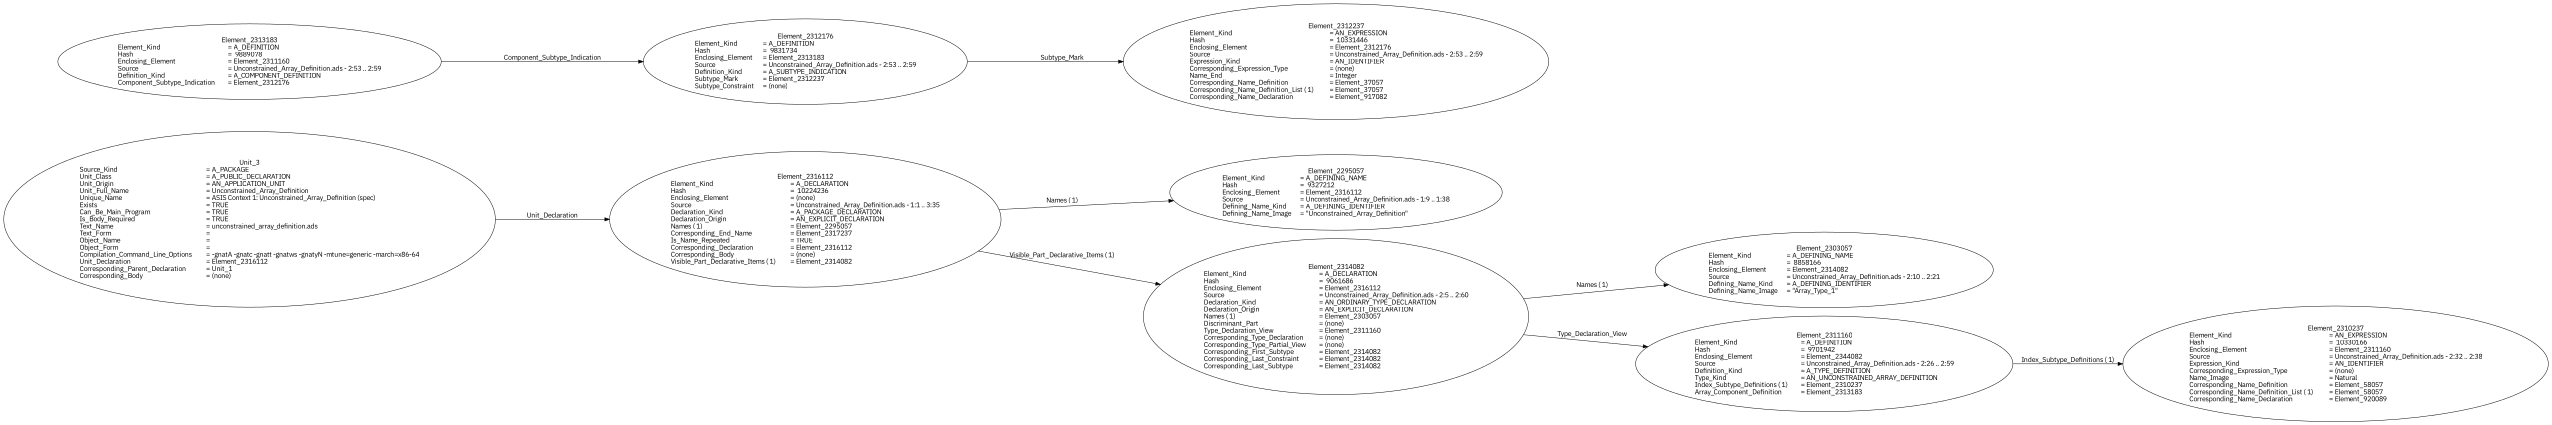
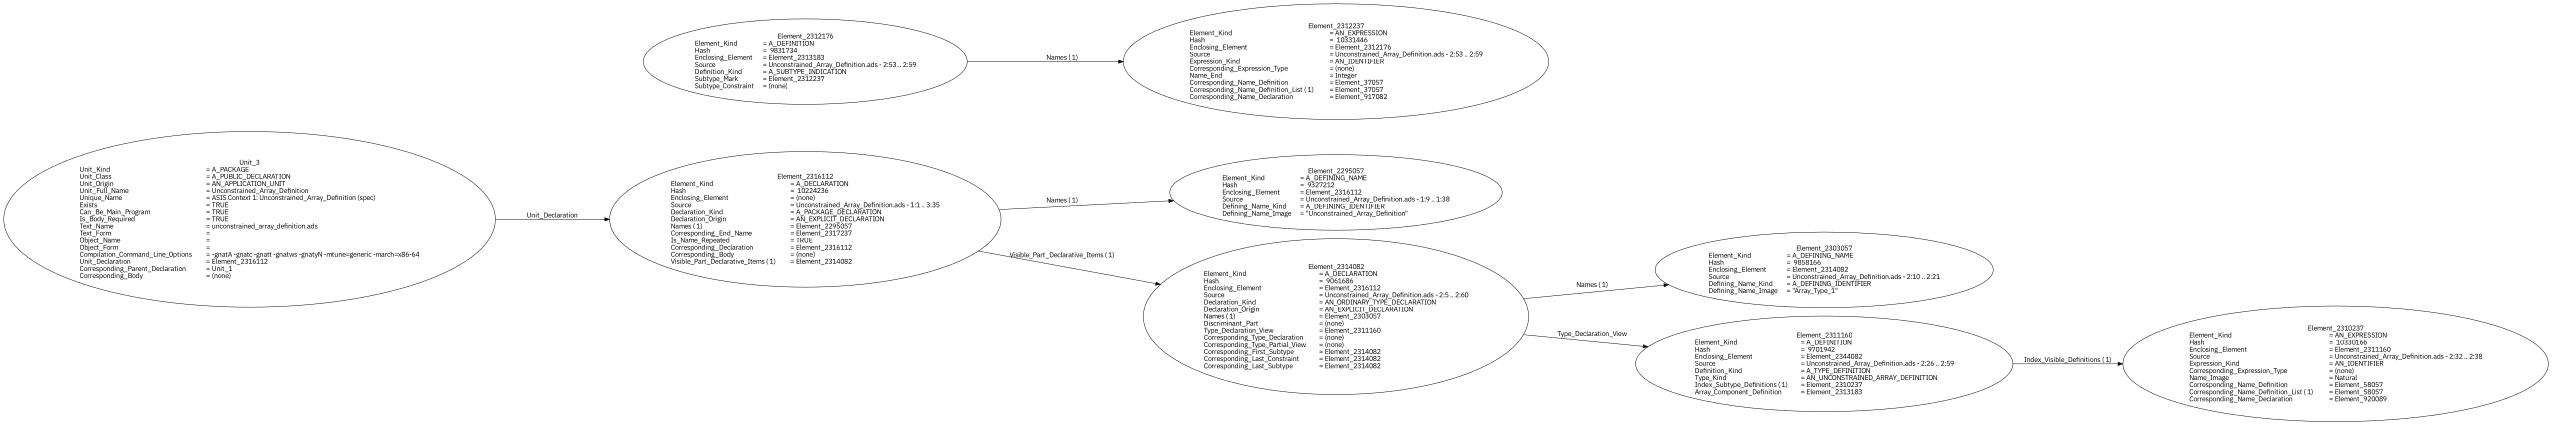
edge "Element_2312176" -> "Element_2312237": label "Subtype_Mark" -> "Names ( 1)"
node "Element_2313183": removed
node "Unit_3": text "Source_Kind" -> "Unit_Kind"
node "Element_2303057": text "8858166" -> "9858166"
edge "Element_2311160" -> "Element_2310237": label "Index_Subtype_Definitions ( 1)" -> "Index_Visible_Definitions ( 1)"
